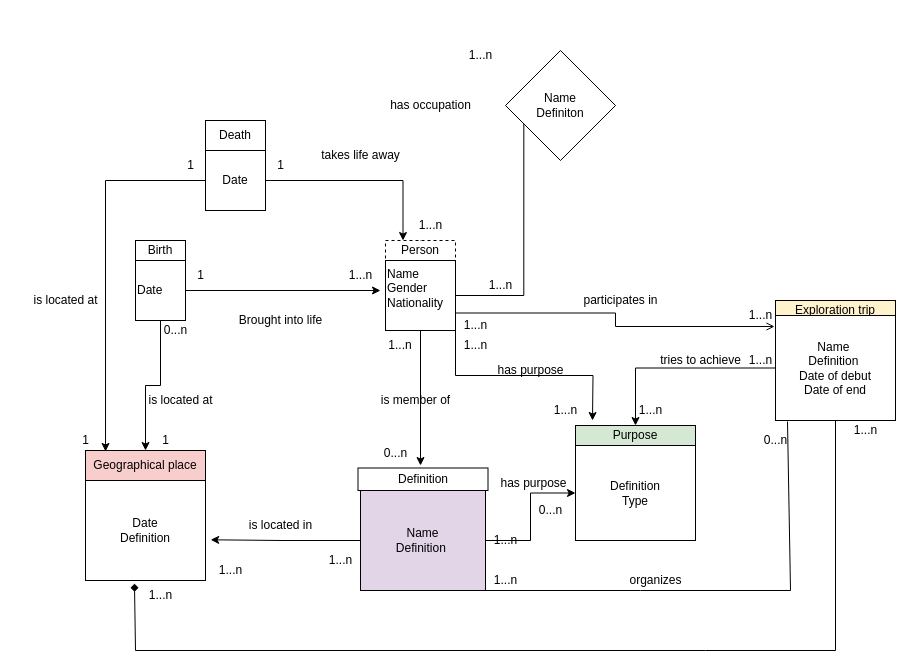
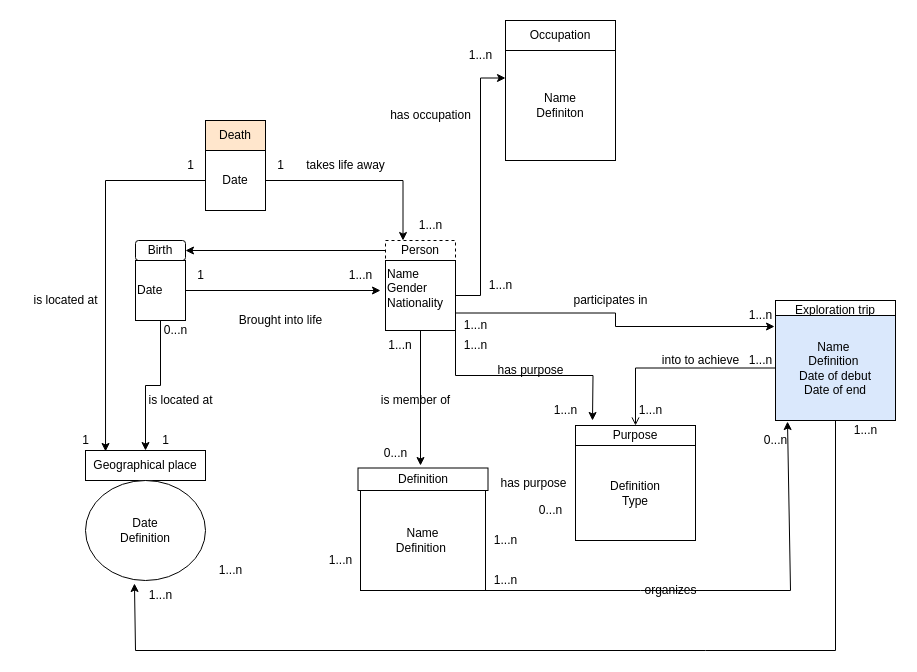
node "Occupation": added
node "has occupation": moved (431, 106) -> (431, 116)
node "Name Definiton": shape diamond -> rectangle
node "Death": fillcolor #ffffff -> #ffe6cc
node "takes life away": moved (361, 156) -> (346, 166)
edge "Person" -> "Name Gender Nationality": now "Person" -> "Birth"
node "Birth": shape rectangle -> rounded rectangle
node "participates in": moved (621, 301) -> (611, 301)
node "Exploration trip": fillcolor #fff2cc -> #ffffff
edge "Name Gender Nationality" -> "Name Definition Date of debut Date of end": arrowhead open -> classic
node "tries to achieve": label "tries to achieve" -> "into to achieve"
node "Name Definition Date of debut Date of end": fillcolor #ffffff -> #dae8fc
edge "Name Definition Date of debut Date of end" -> "Purpose": arrowhead classic -> open
edge "Name Definition Date of debut Date of end" -- "Name Definition": arrowhead none -> classic
node "Purpose": fillcolor #d5e8d4 -> #ffffff
node "Geographical place": fillcolor #f8cecc -> #ffffff
edge "Name Definition" -> "Definition Type": removed
node "is located in": removed
node "Date Definition": shape rectangle -> ellipse
edge "Name Definition" -> "Date Definition": removed
node "Name Definition": fillcolor #e1d5e7 -> #ffffff
node "organizes": moved (656, 581) -> (671, 591)
edge "Name Definition Date of debut Date of end" -> "Date Definition": arrowhead diamond -> classic
